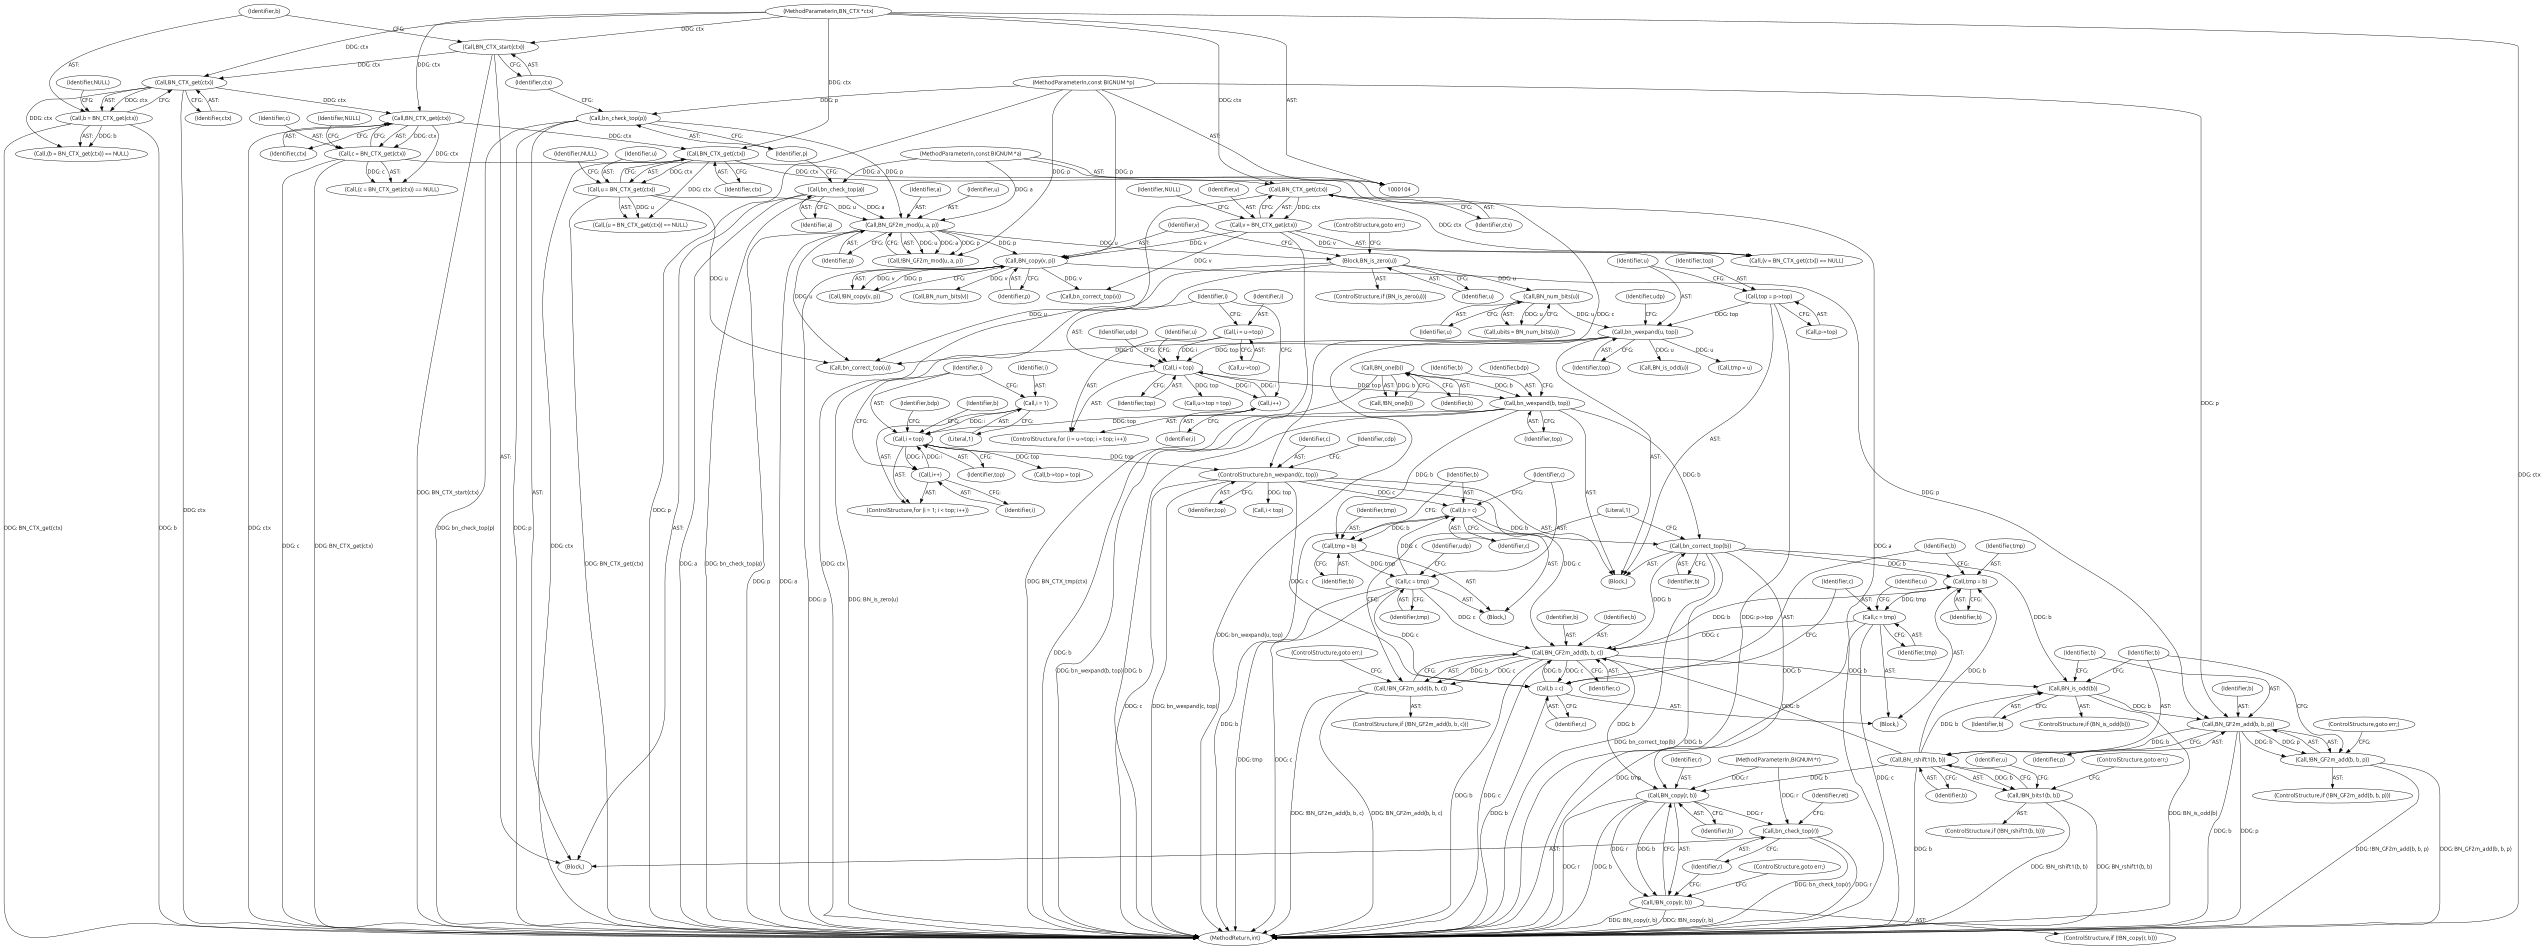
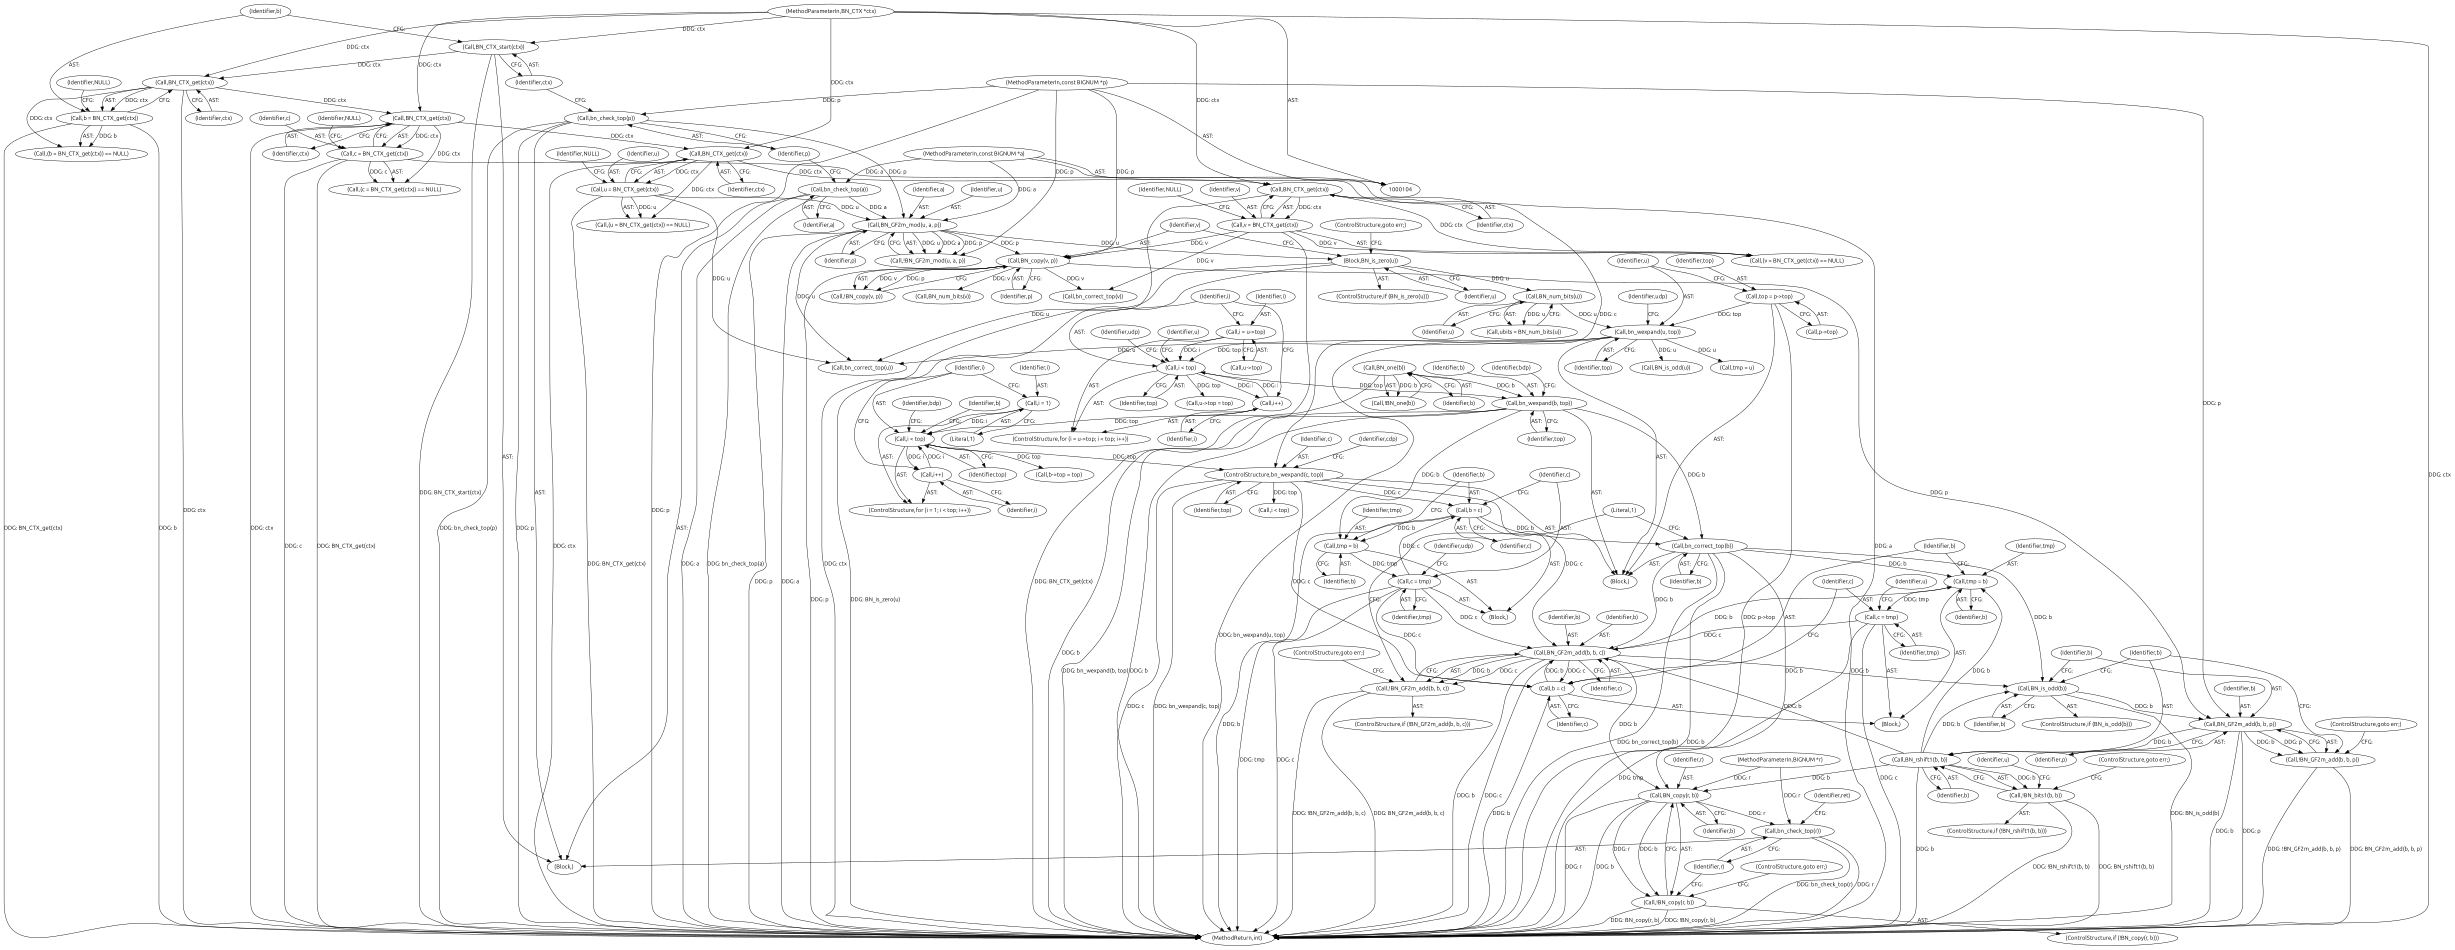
edge "(Call,v = BN_CTX_get(ctx))" -> "(MethodReturn,int)": label "DDG: BN_CTX_tmp(ctx)" -> "DDG: BN_CTX_get(ctx)"
edge "(Call,!BN_GF2m_add(b, b, p))" -> "(Call,BN_GF2m_add(b, b, p))": label "AST: " -> "CFG: "
node "(ControlStructure,if (!BN_GF2m_add(b, b, p)))": removed
